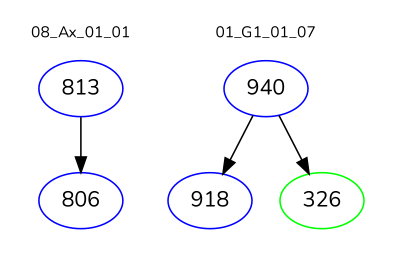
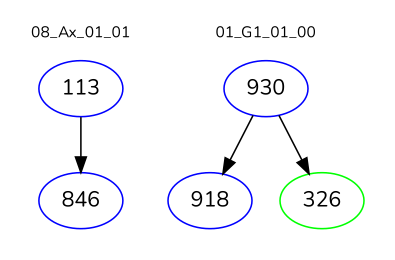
cluster "01_G1_01_07": label "01_G1_01_07" -> "01_G1_01_00"
node "813": label "813" -> "113"
node "940": label "940" -> "930"
node "806": label "806" -> "846"
